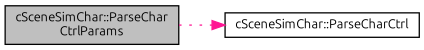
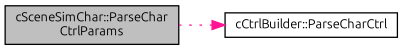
node "cSceneSimChar::ParseCharCtrl": label "cSceneSimChar::ParseCharCtrl" -> "cCtrlBuilder::ParseCharCtrl"
